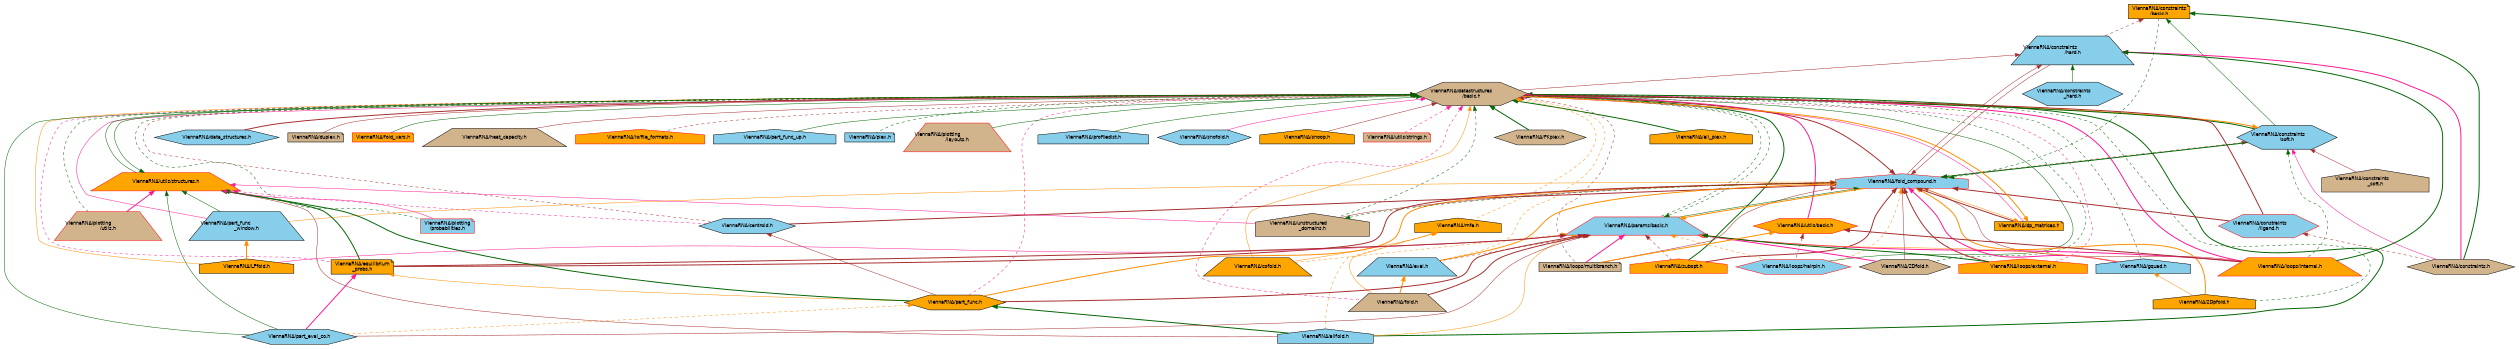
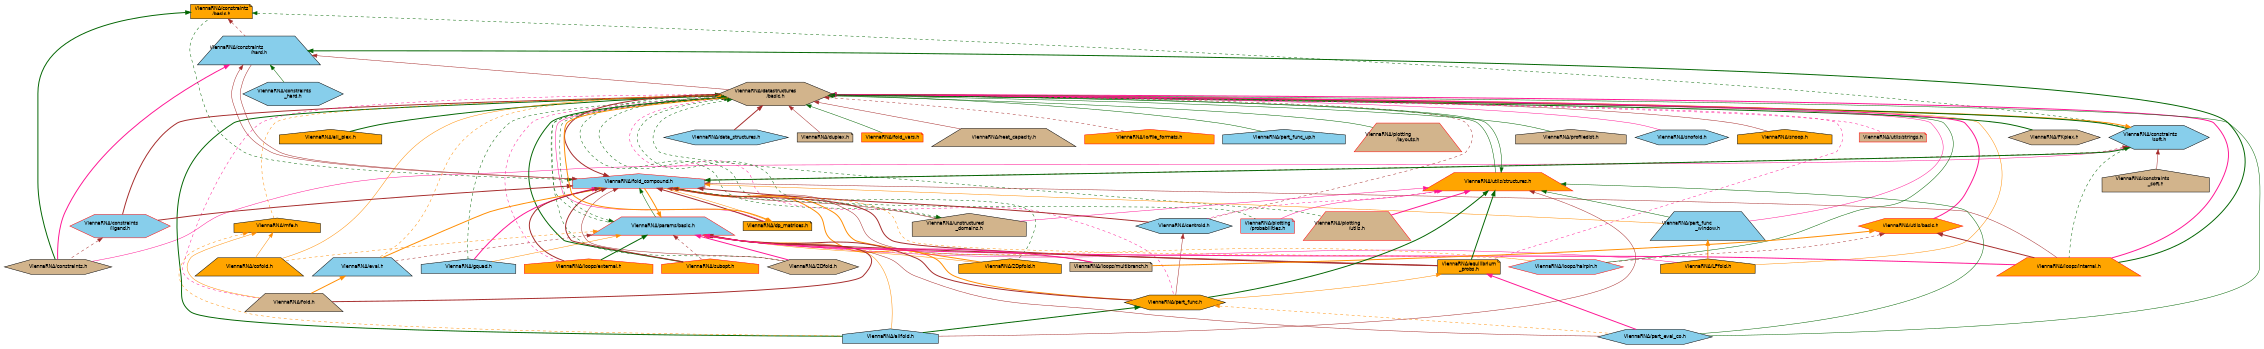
edge "ViennaRNA/constraints /soft.h" -> "ViennaRNA/constraints /basic.h": style solid -> dashed
node "ViennaRNA/plex.h": removed
node "ViennaRNA/profiledist.h": fillcolor skyblue -> tan
edge "ViennaRNA/loops/multibranch.h" -> "ViennaRNA/datastructures /basic.h": removed
edge "ViennaRNA/2Dpfold.h" -> "ViennaRNA/gquad.h": now "ViennaRNA/2Dpfold.h" -> "ViennaRNA/params/basic.h"
